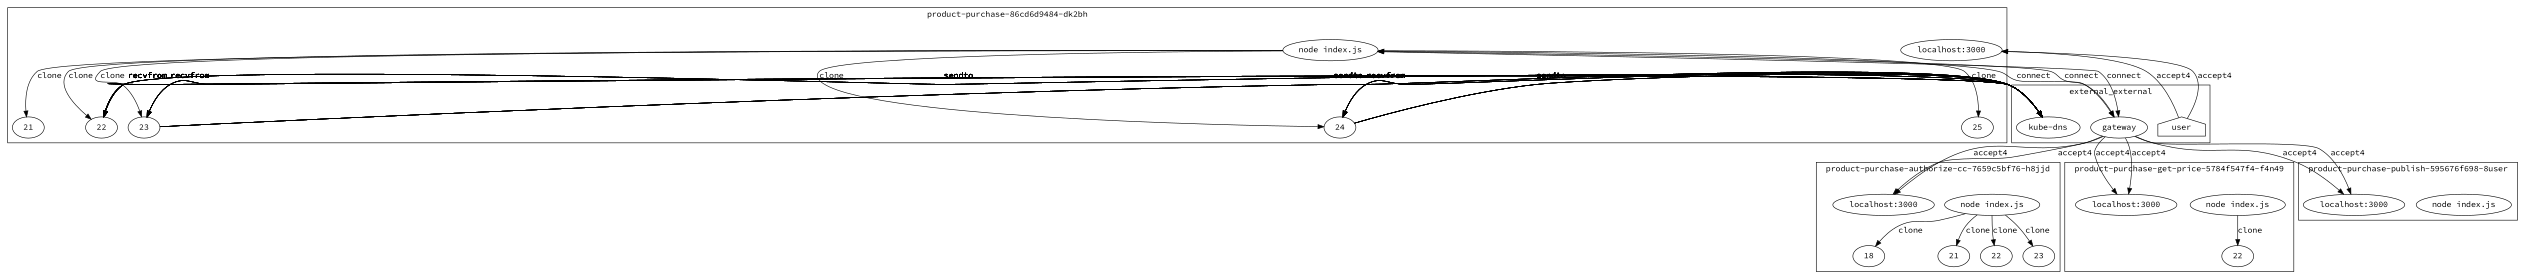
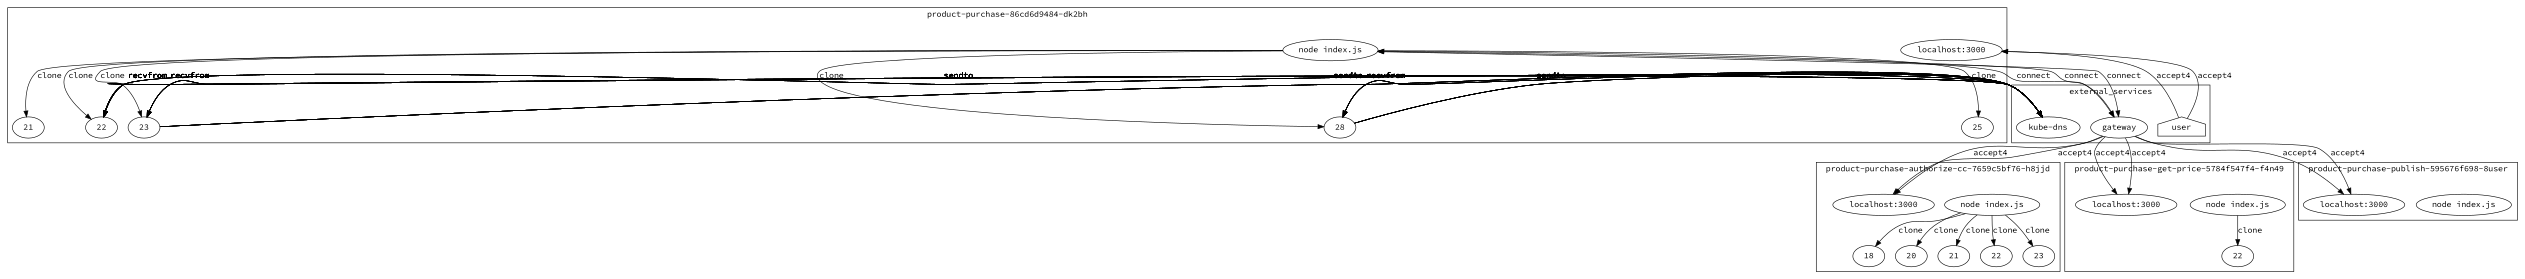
cluster "external_external": label "external_external" -> "external_services"
node "24": label "24" -> "28"
node "20": added
